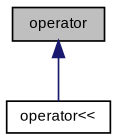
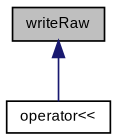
node "operator": label "operator" -> "writeRaw"
